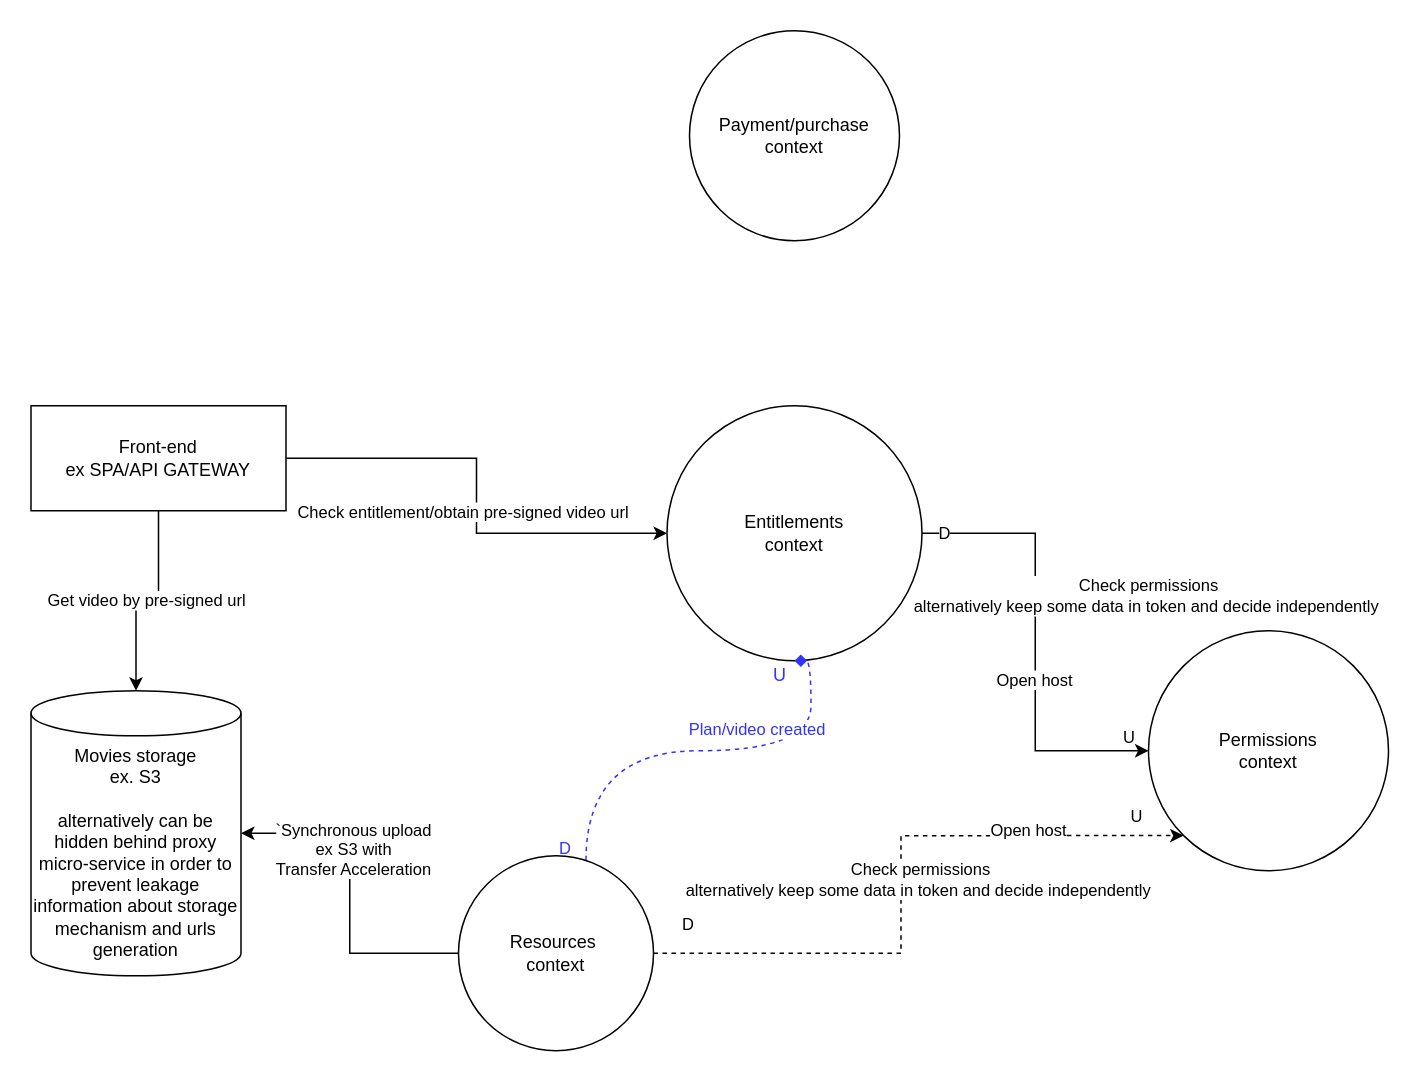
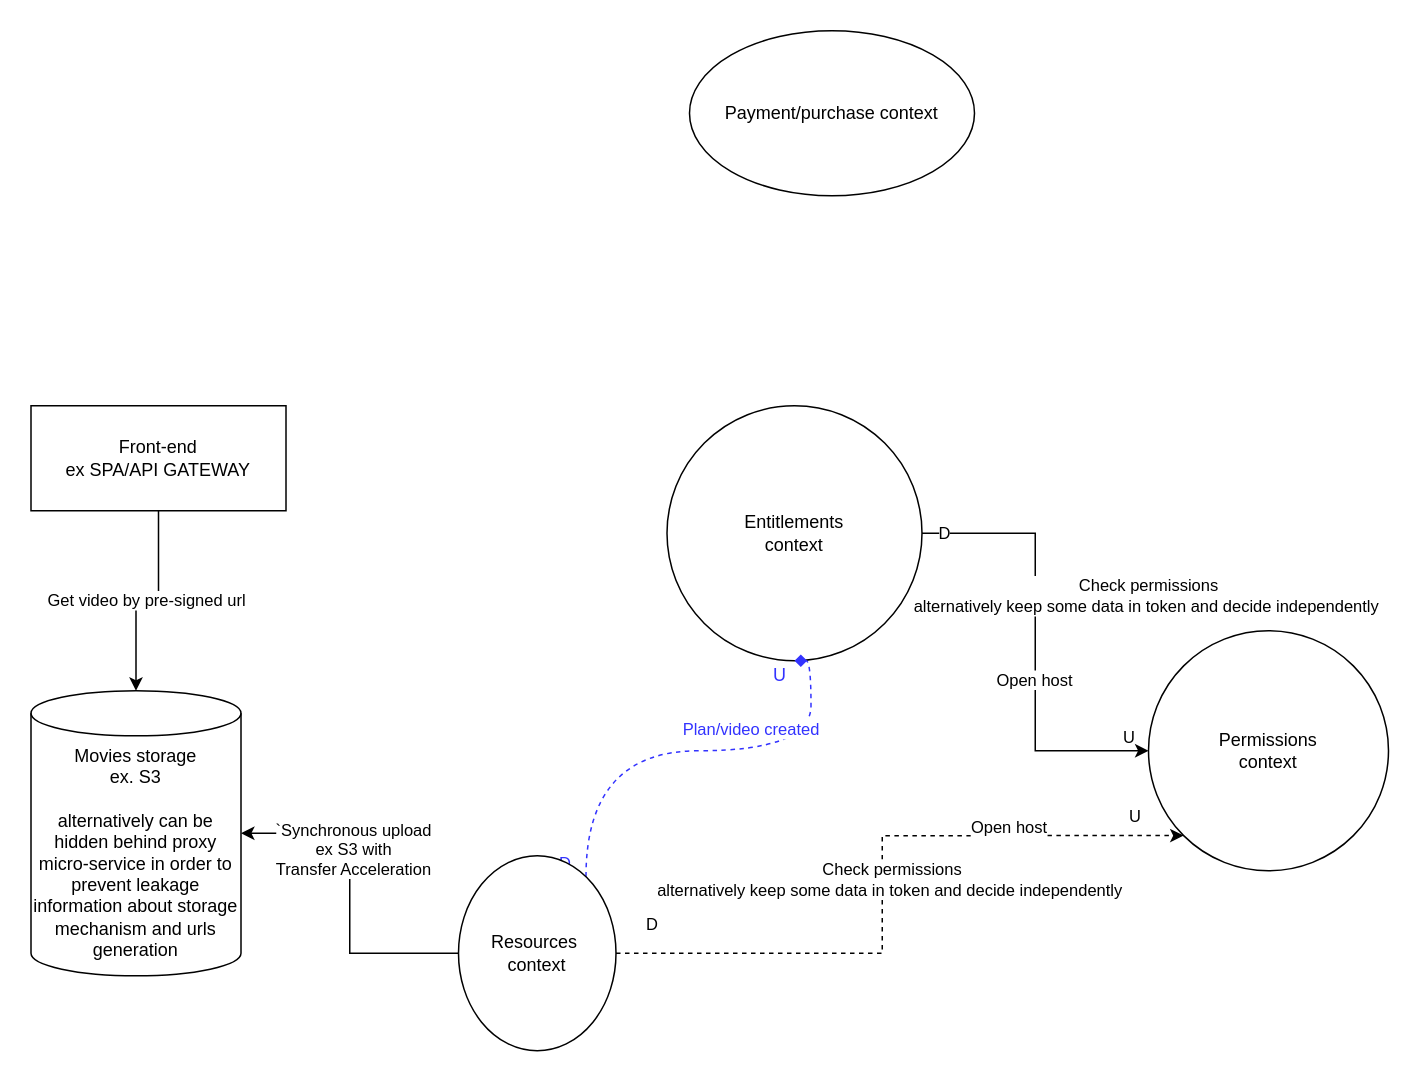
node "Payment/purchase context": size 210x210 -> 285x165
edge "Front-end ex SPA/API GATEWAY" -> "Entitlements context": removed, label "Check entitlement/obtain pre-signed video url"
node "Resources context": size 195x195 -> 158x195
